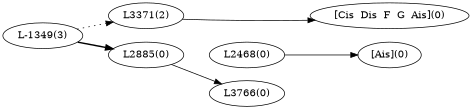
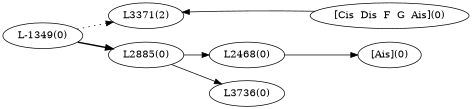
edge "L3371(2)" -> "[Cis  Dis  F  G  Ais](0)": reversed
node "L-1349(3)": label "L-1349(3)" -> "L-1349(0)"
edge "L2885(0)" -> "L2468(0)": added
node "L3766(0)": label "L3766(0)" -> "L3736(0)"
